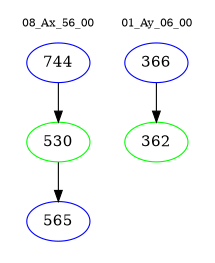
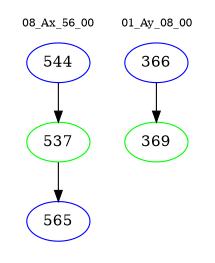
cluster "01_Ay_06_00": label "01_Ay_06_00" -> "01_Ay_08_00"
node "744": label "744" -> "544"
node "530": label "530" -> "537"
node "362": label "362" -> "369"
